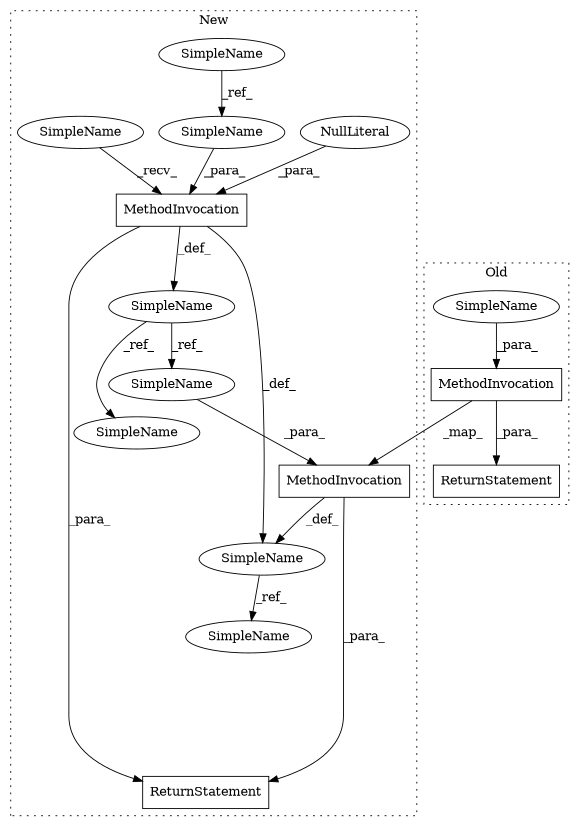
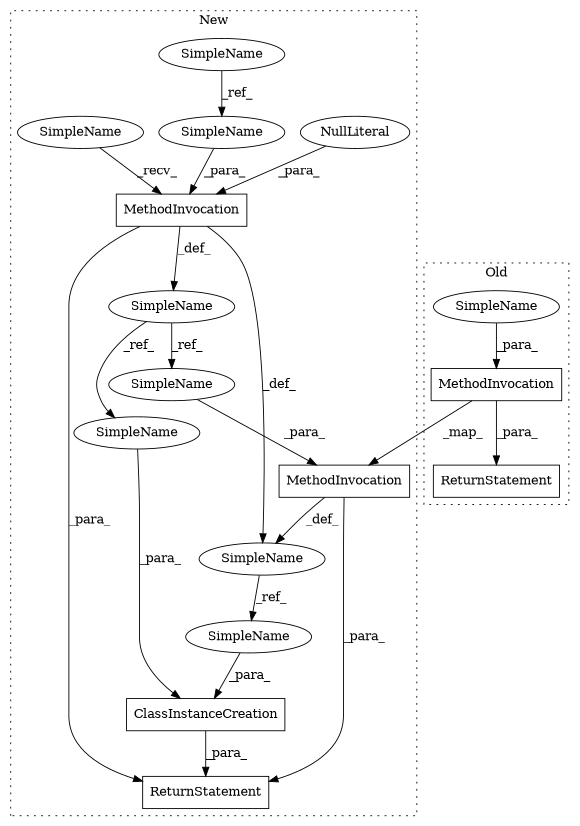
node "ClassInstanceCreation": added
